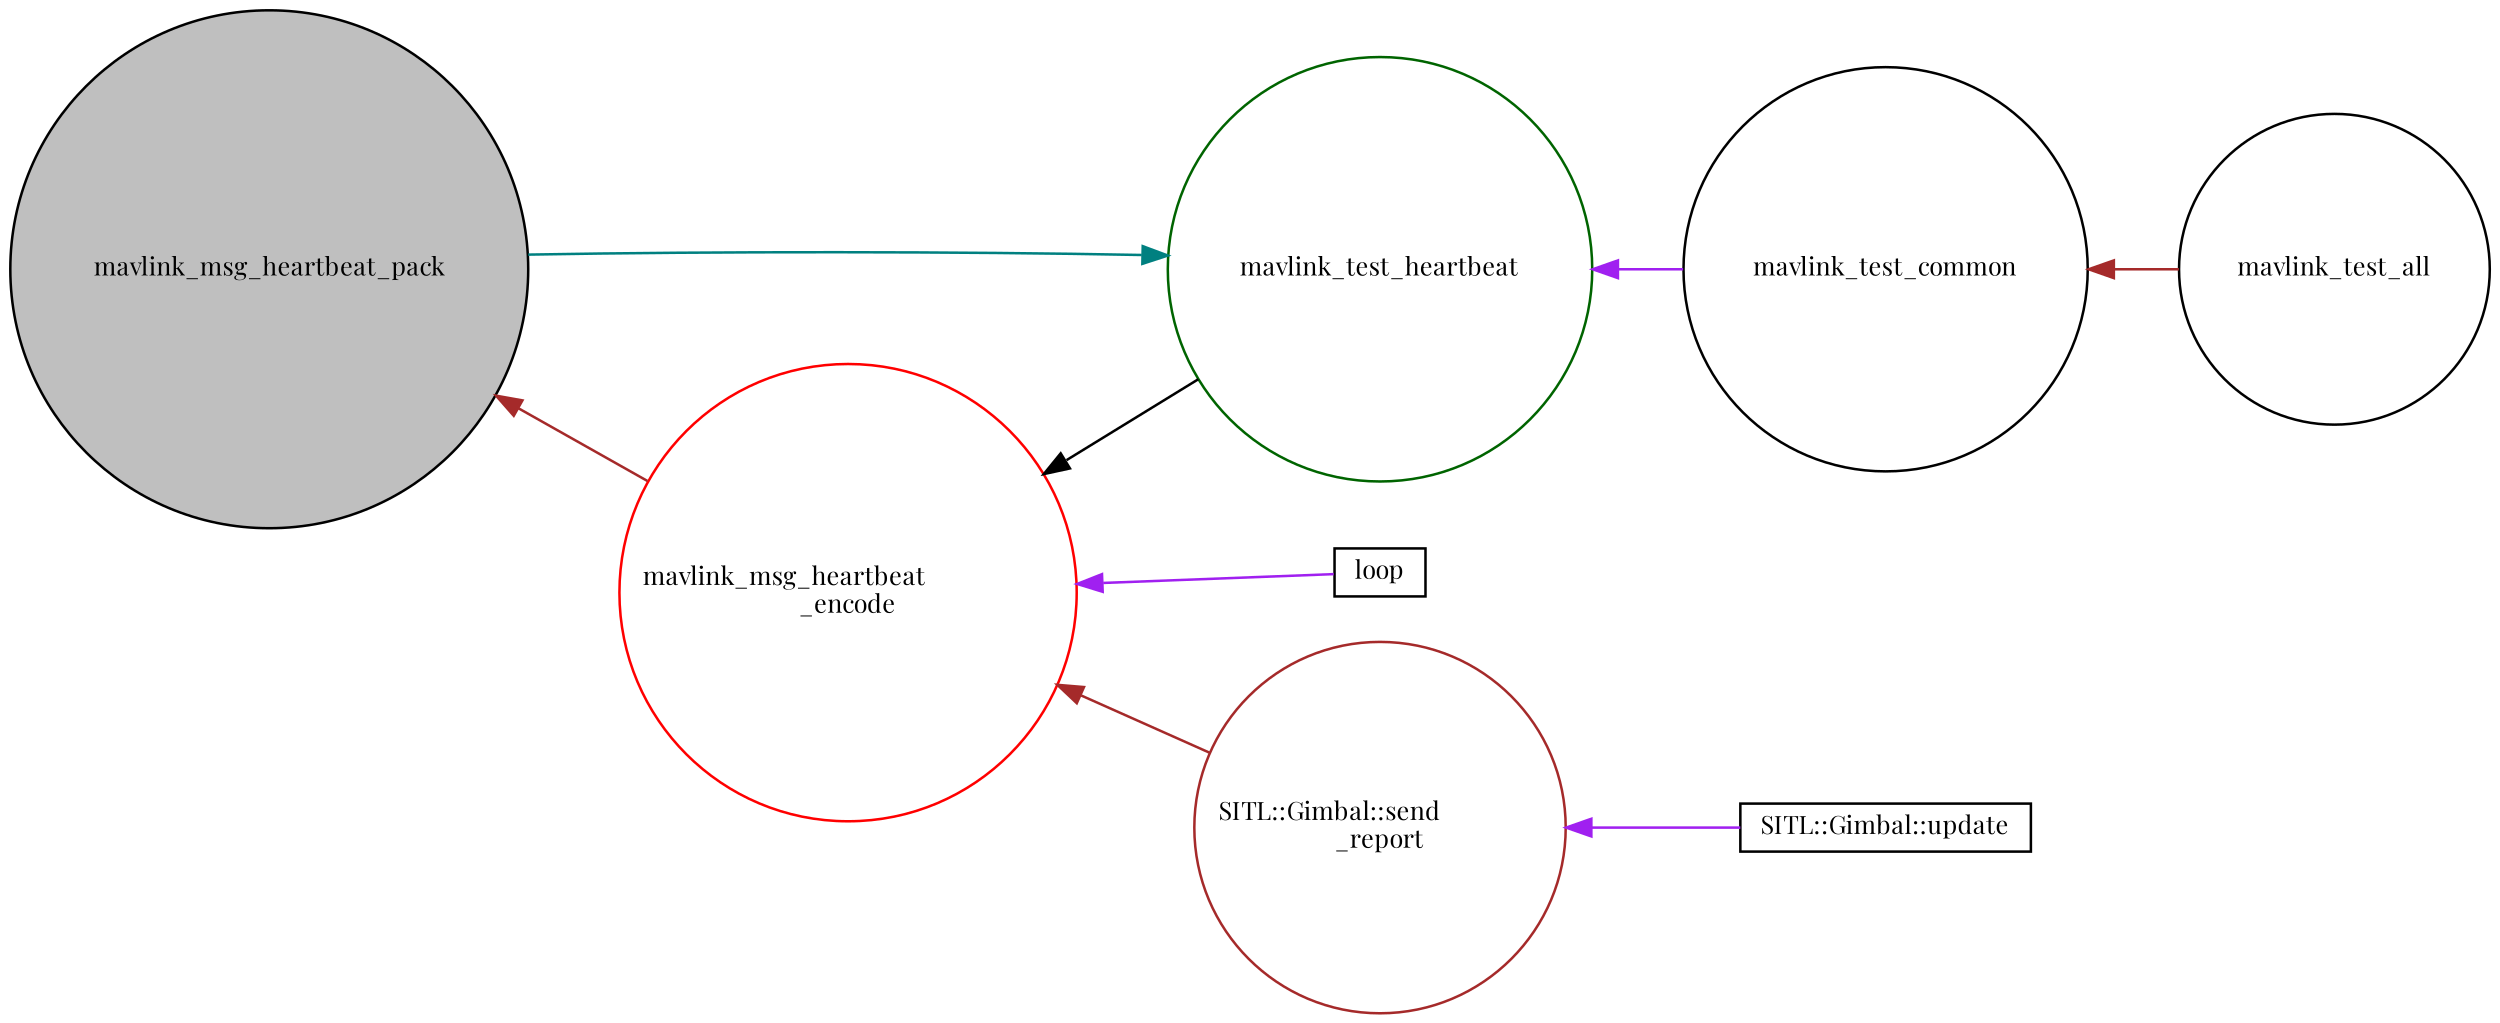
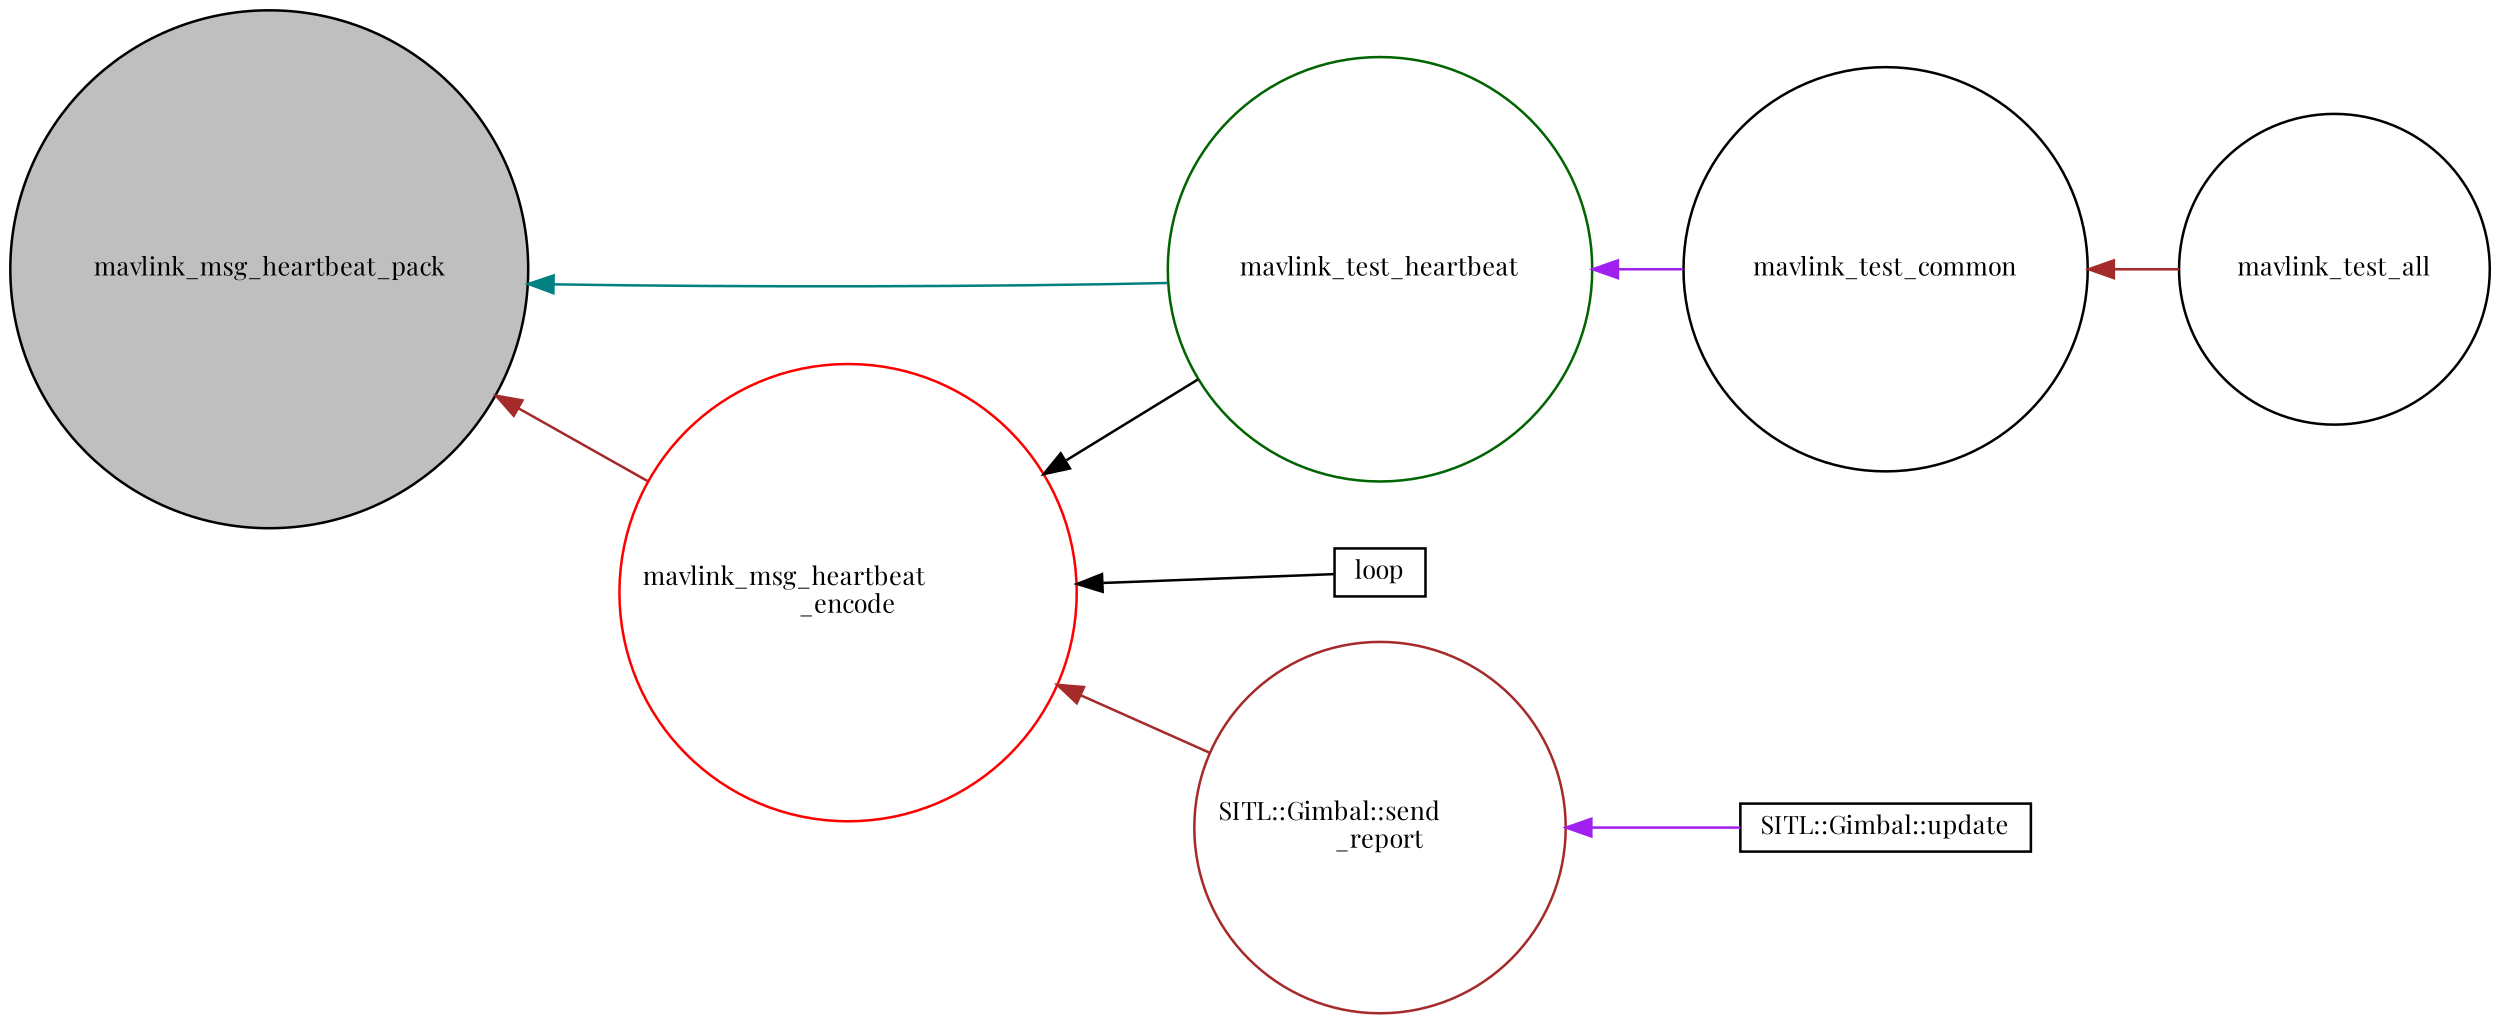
edge "mavlink_msg_heartbeat_pack" -> "mavlink_test_heartbeat": reversed
edge "loop" -> "mavlink_msg_heartbeat _encode": color purple -> black
